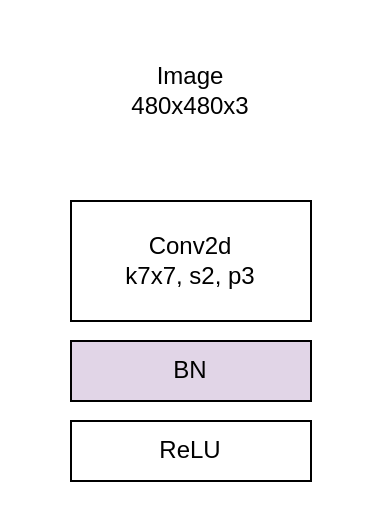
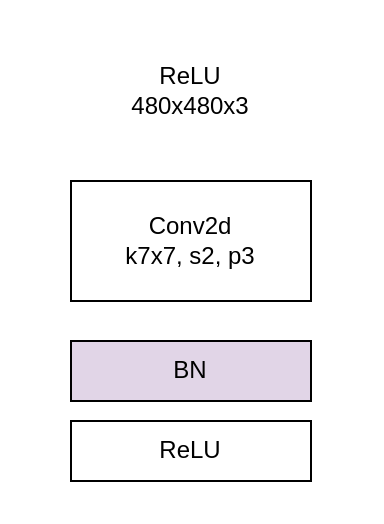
node "Image 480x480x3": label "Image 480x480x3" -> "ReLU 480x480x3"
node "Conv2d k7x7, s2, p3": moved (191, 261) -> (191, 241)
